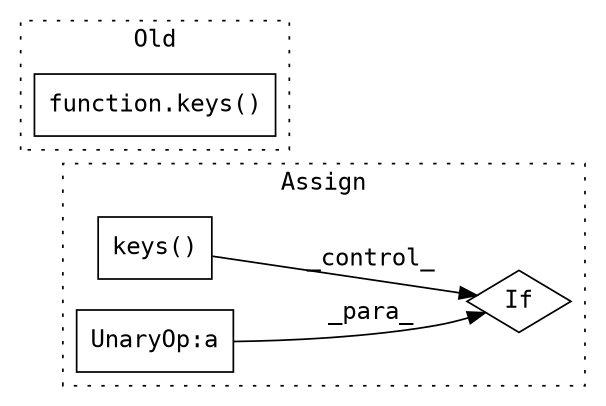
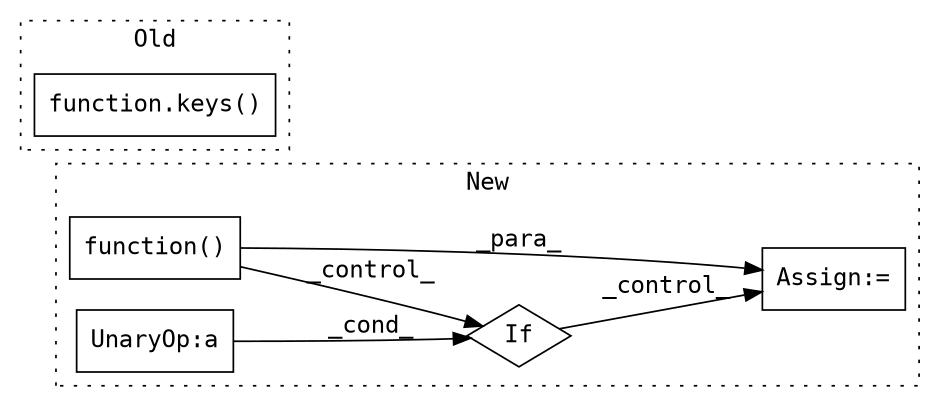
cluster "Assign": label "Assign" -> "New"
node "keys()": label "keys()" -> "function()"
node "Assign:=": added
edge "UnaryOp:a" -> "If": label "_para_" -> "_cond_"
